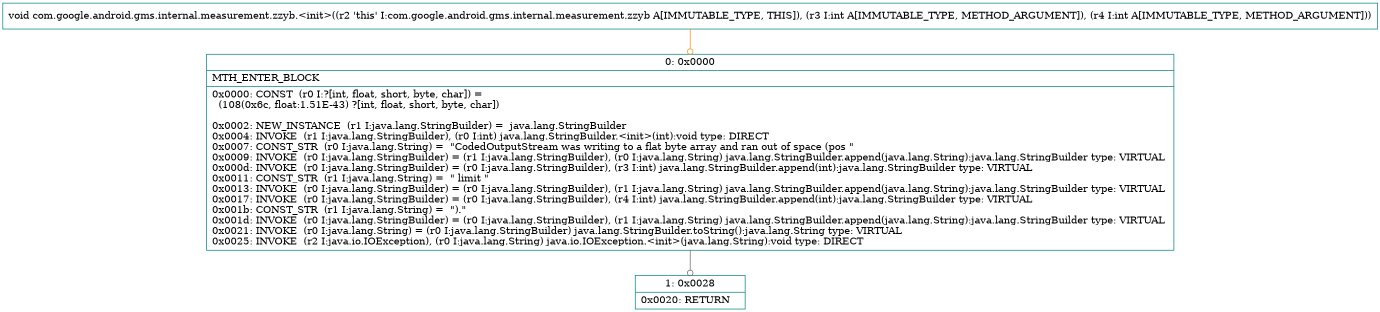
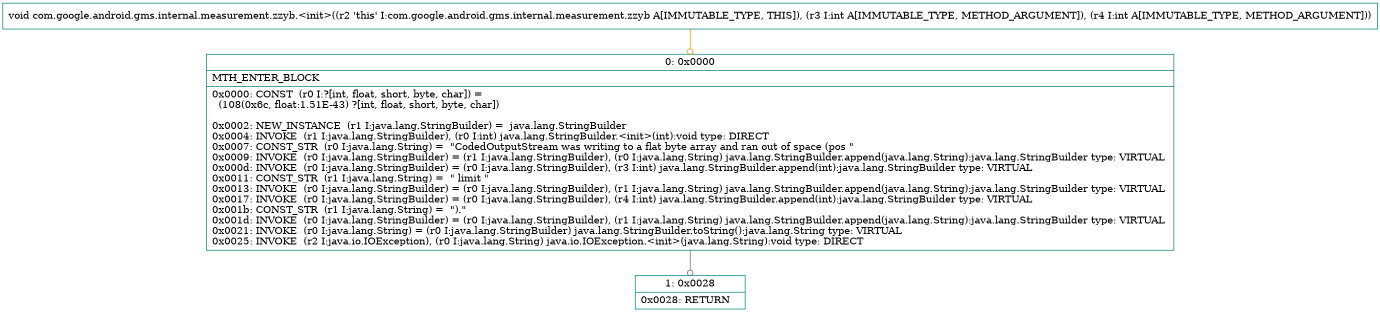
node "1: 0x0028": text "0x0020: RETURN" -> "0x0028: RETURN"
